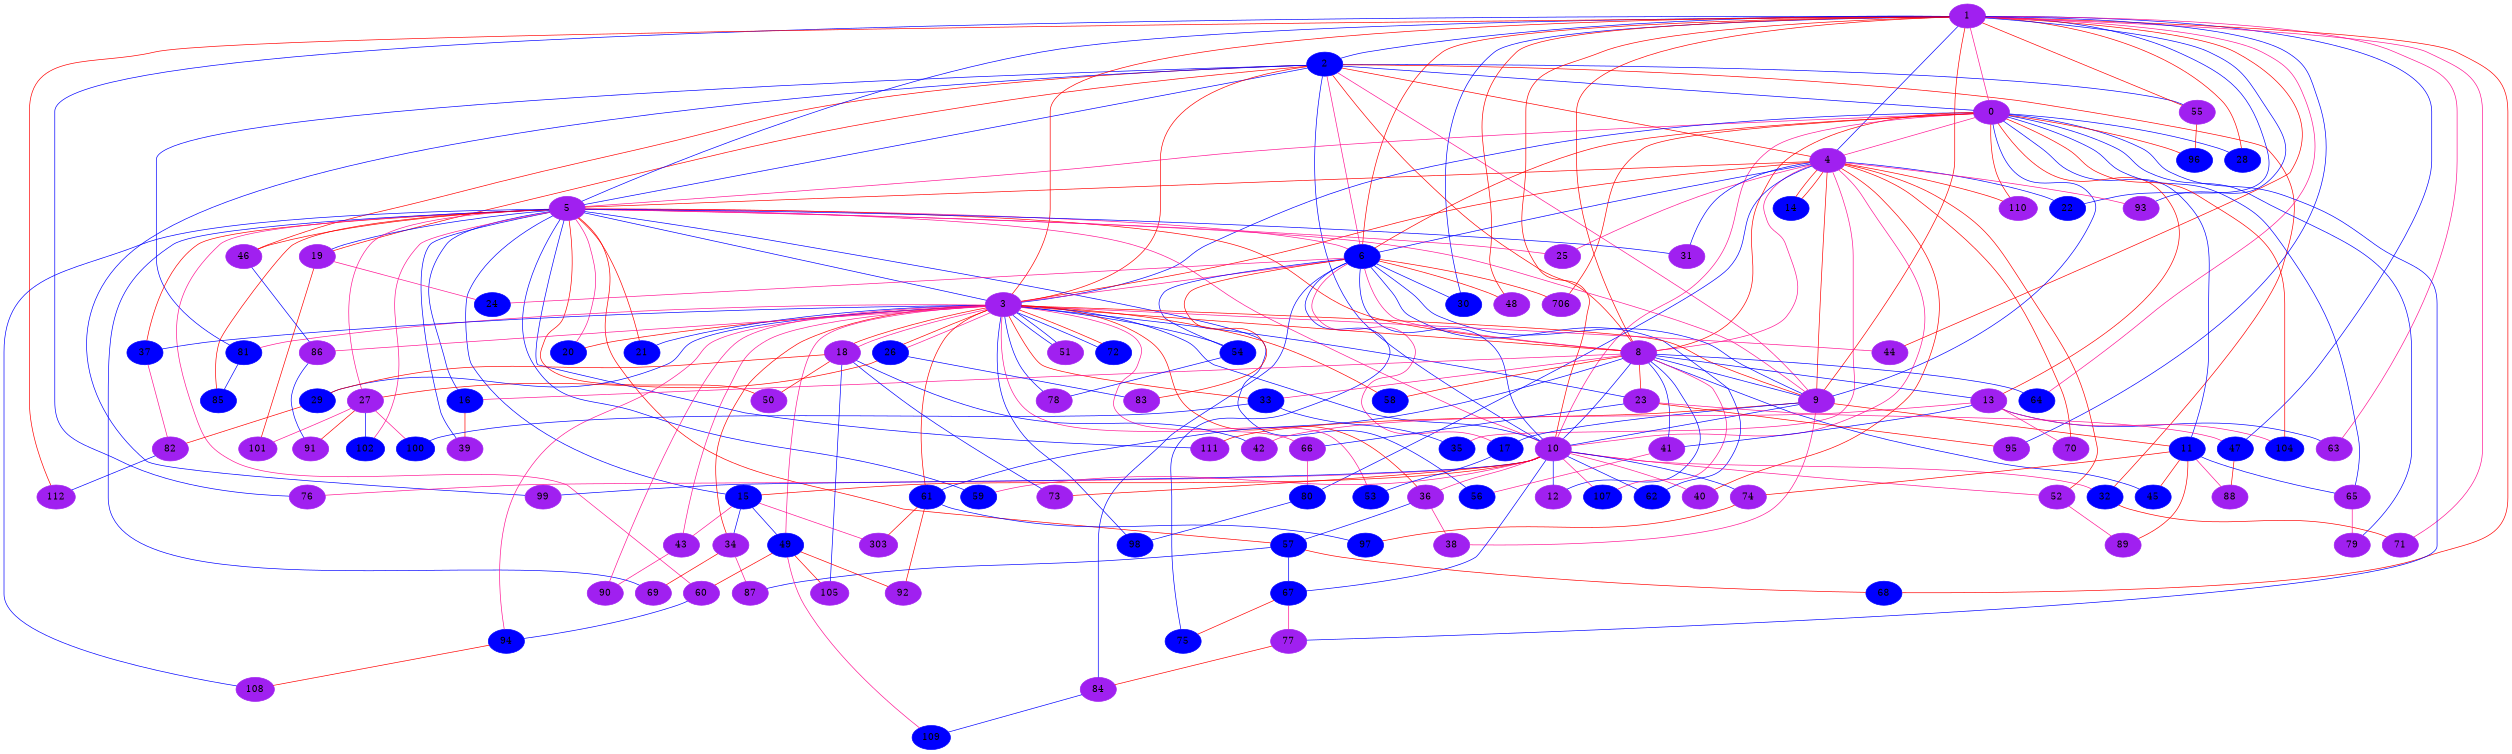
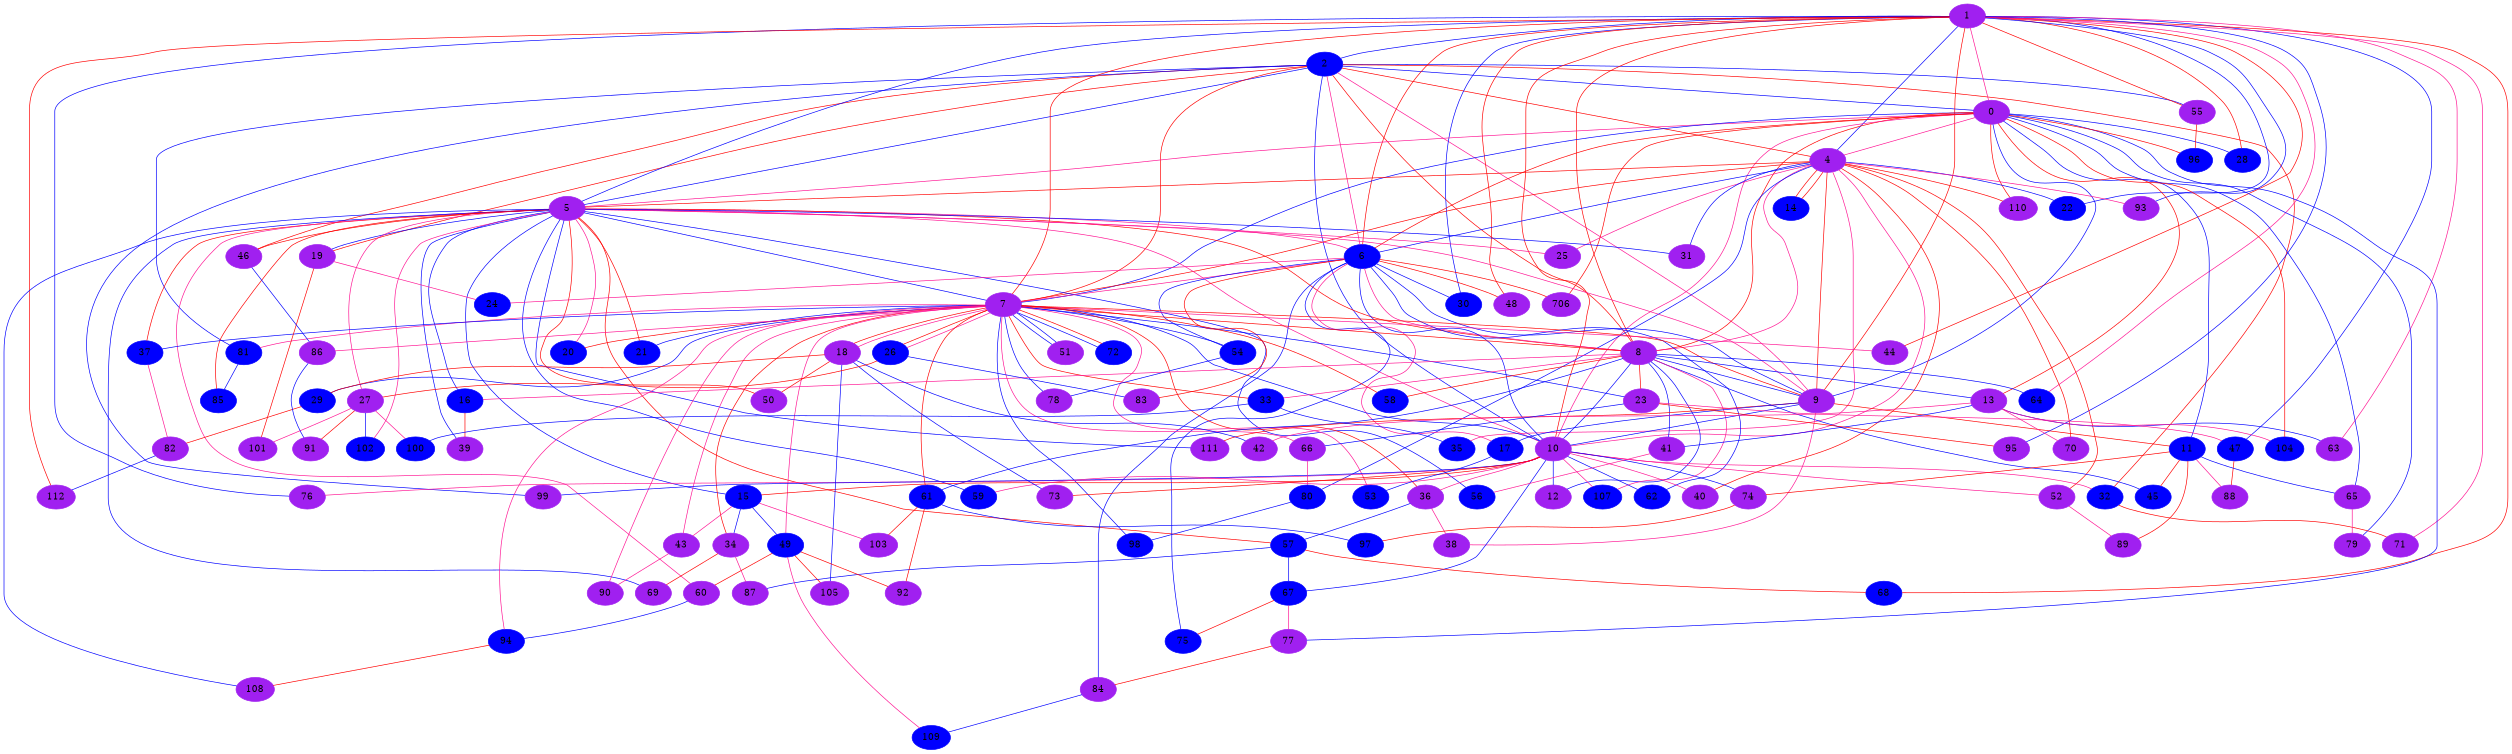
node "3": label "3" -> "7"
node "303": label "303" -> "103"
